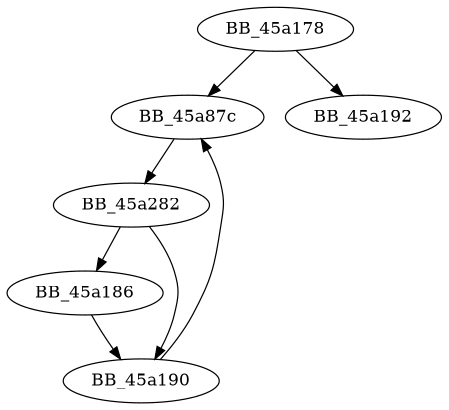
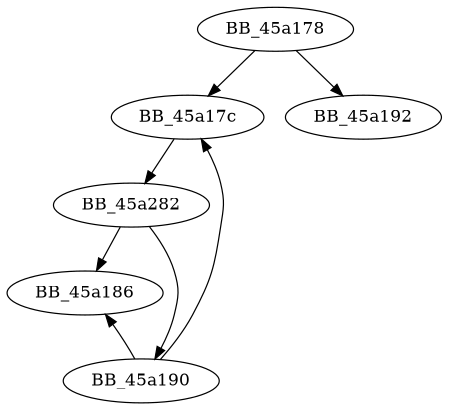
node "BB_45a87c": label "BB_45a87c" -> "BB_45a17c"
edge "BB_45a186" -> "BB_45a190": reversed
